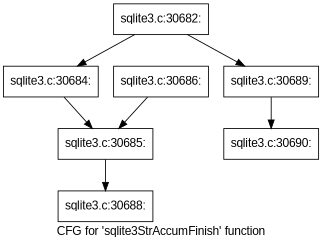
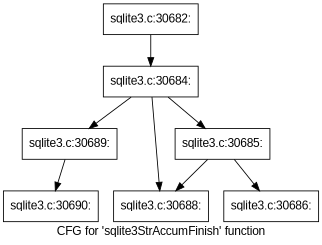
edge "sqlite3.c:30682:" -> "sqlite3.c:30689:": now "sqlite3.c:30684:" -> "sqlite3.c:30689:"
edge "sqlite3.c:30686:" -> "sqlite3.c:30685:": reversed
edge "sqlite3.c:30684:" -> "sqlite3.c:30688:": added
